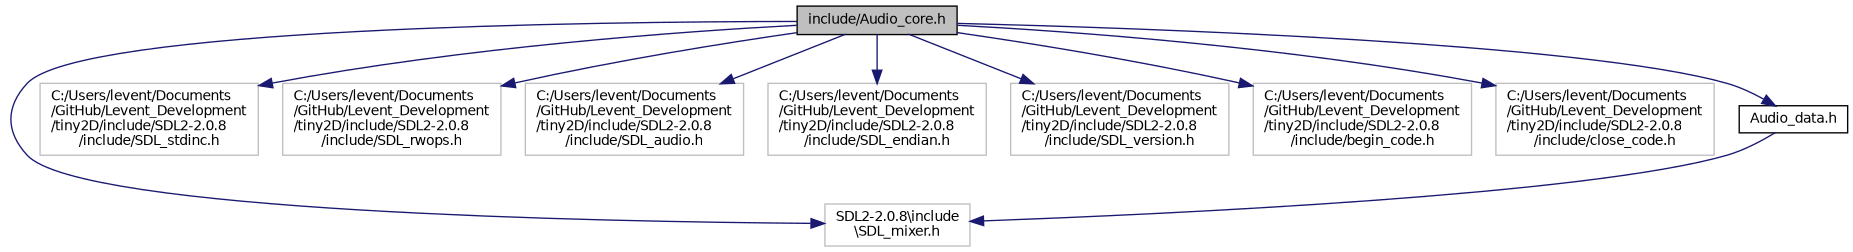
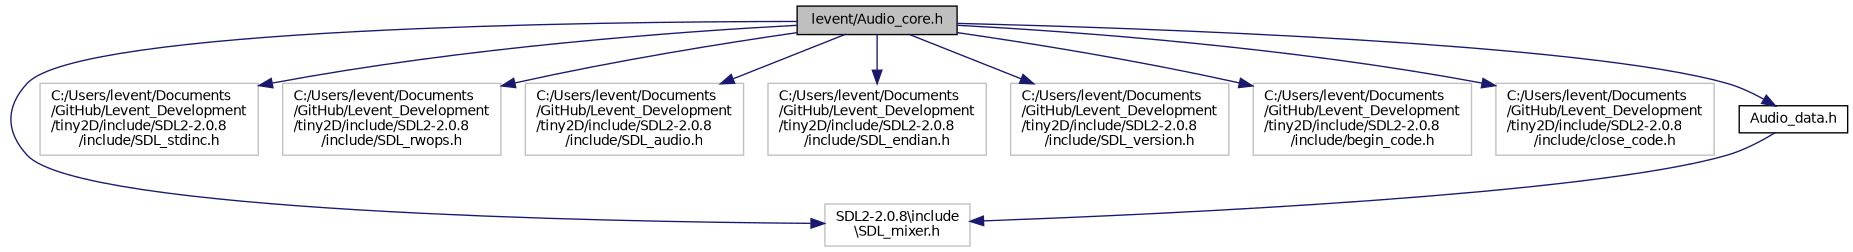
node "include/Audio_core.h": label "include/Audio_core.h" -> "levent/Audio_core.h"
